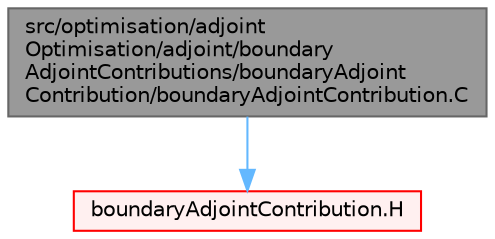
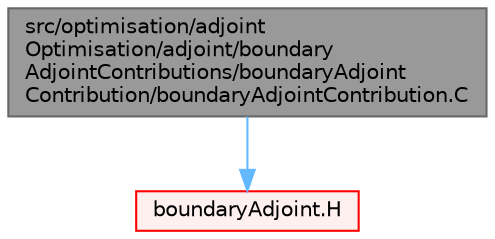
node "boundaryAdjointContribution.H": label "boundaryAdjointContribution.H" -> "boundaryAdjoint.H"
